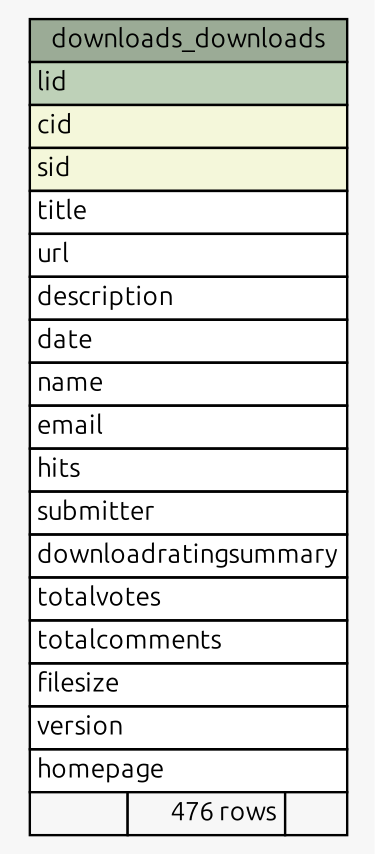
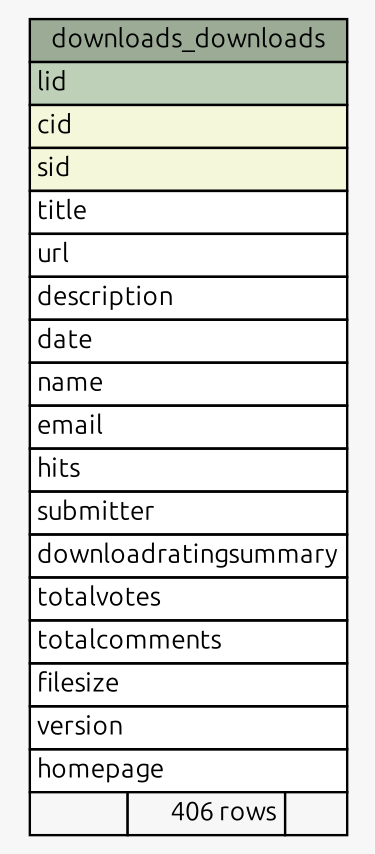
node "downloads_downloads": text "476 rows" -> "406 rows"
